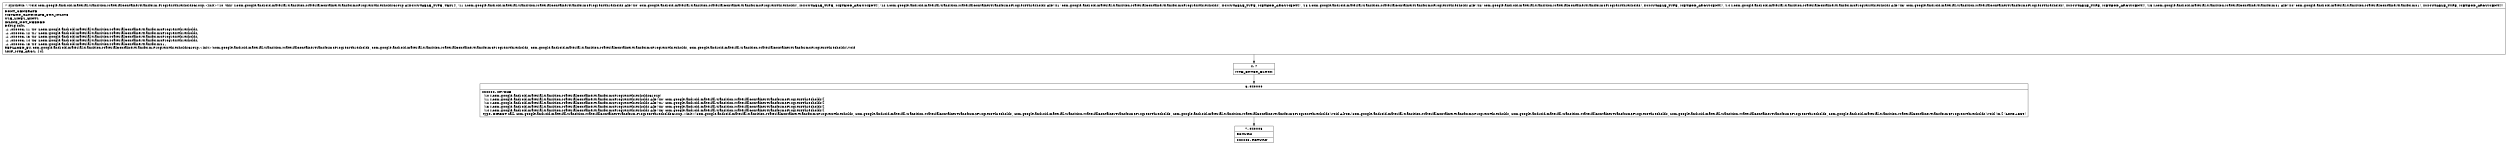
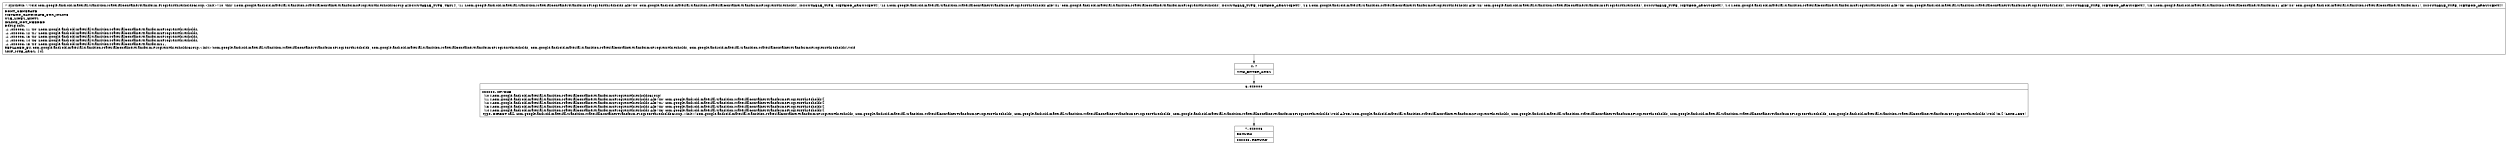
node "4: ?": text "MTH_ENTER_BLOCK" -> "MTH_ENTER_ARGS"
